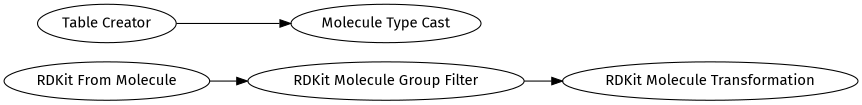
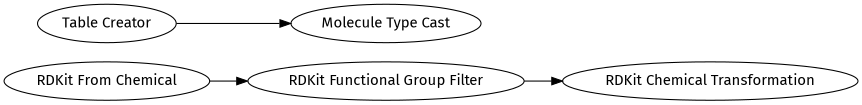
node "RDKit From Molecule": label "RDKit From Molecule" -> "RDKit From Chemical"
node "RDKit Molecule Group Filter": label "RDKit Molecule Group Filter" -> "RDKit Functional Group Filter"
node "RDKit Molecule Transformation": label "RDKit Molecule Transformation" -> "RDKit Chemical Transformation"
